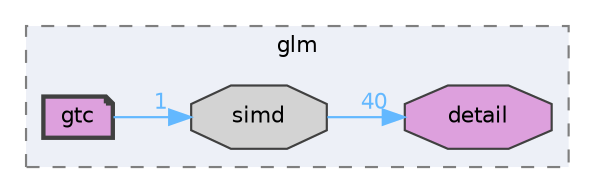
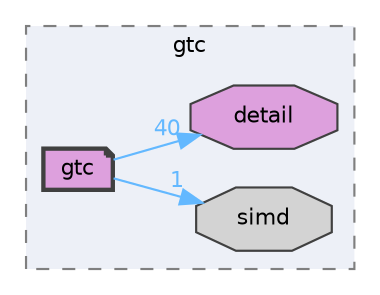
cluster "glm": label "glm" -> "gtc"
edge "simd" -> "detail": now "gtc" -> "detail"
